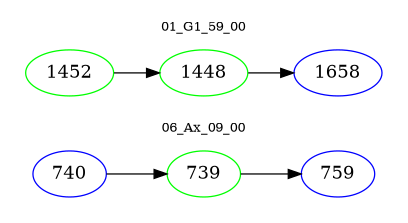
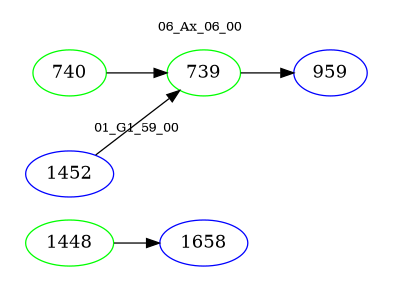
node "1452": color green -> blue
edge "1452" -> "1448": now "1452" -> "739"
cluster "06_Ax_09_00": label "06_Ax_09_00" -> "06_Ax_06_00"
node "740": color blue -> green
node "759": label "759" -> "959"
